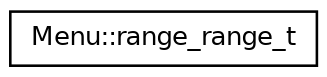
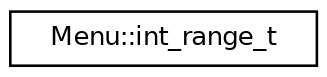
node "Menu::range_range_t": label "Menu::range_range_t" -> "Menu::int_range_t"
